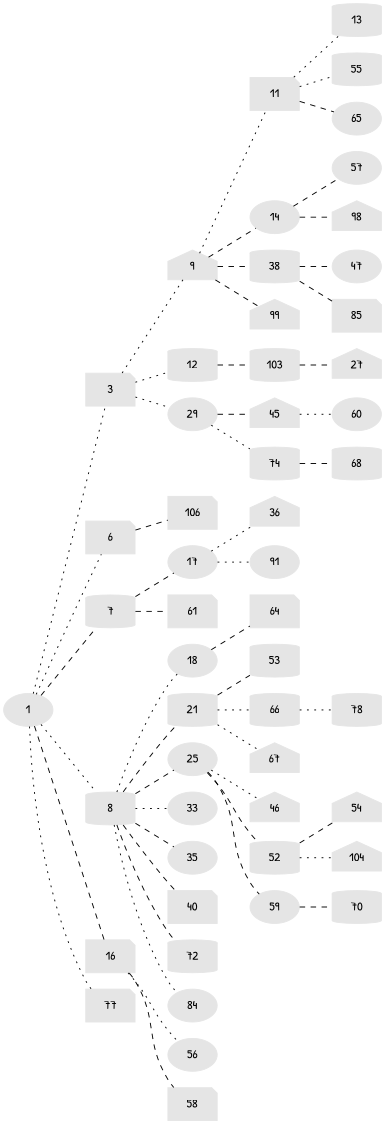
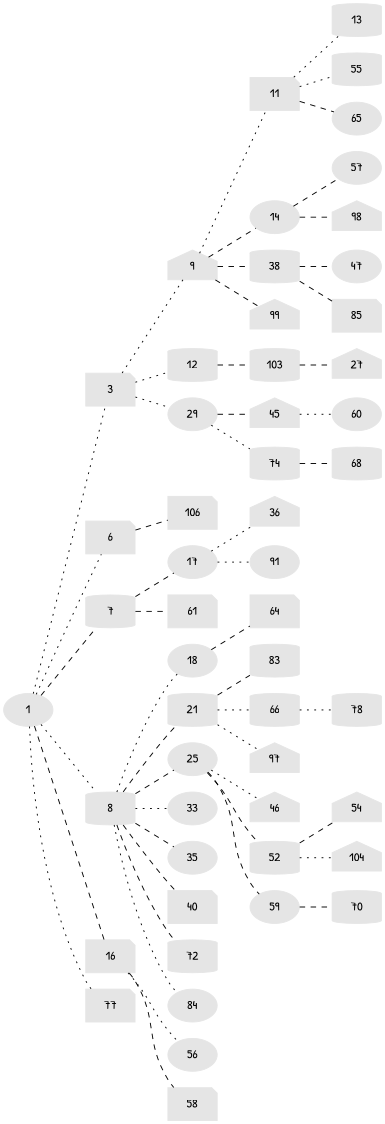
node "53": label "53" -> "83"
node "67": label "67" -> "97"
